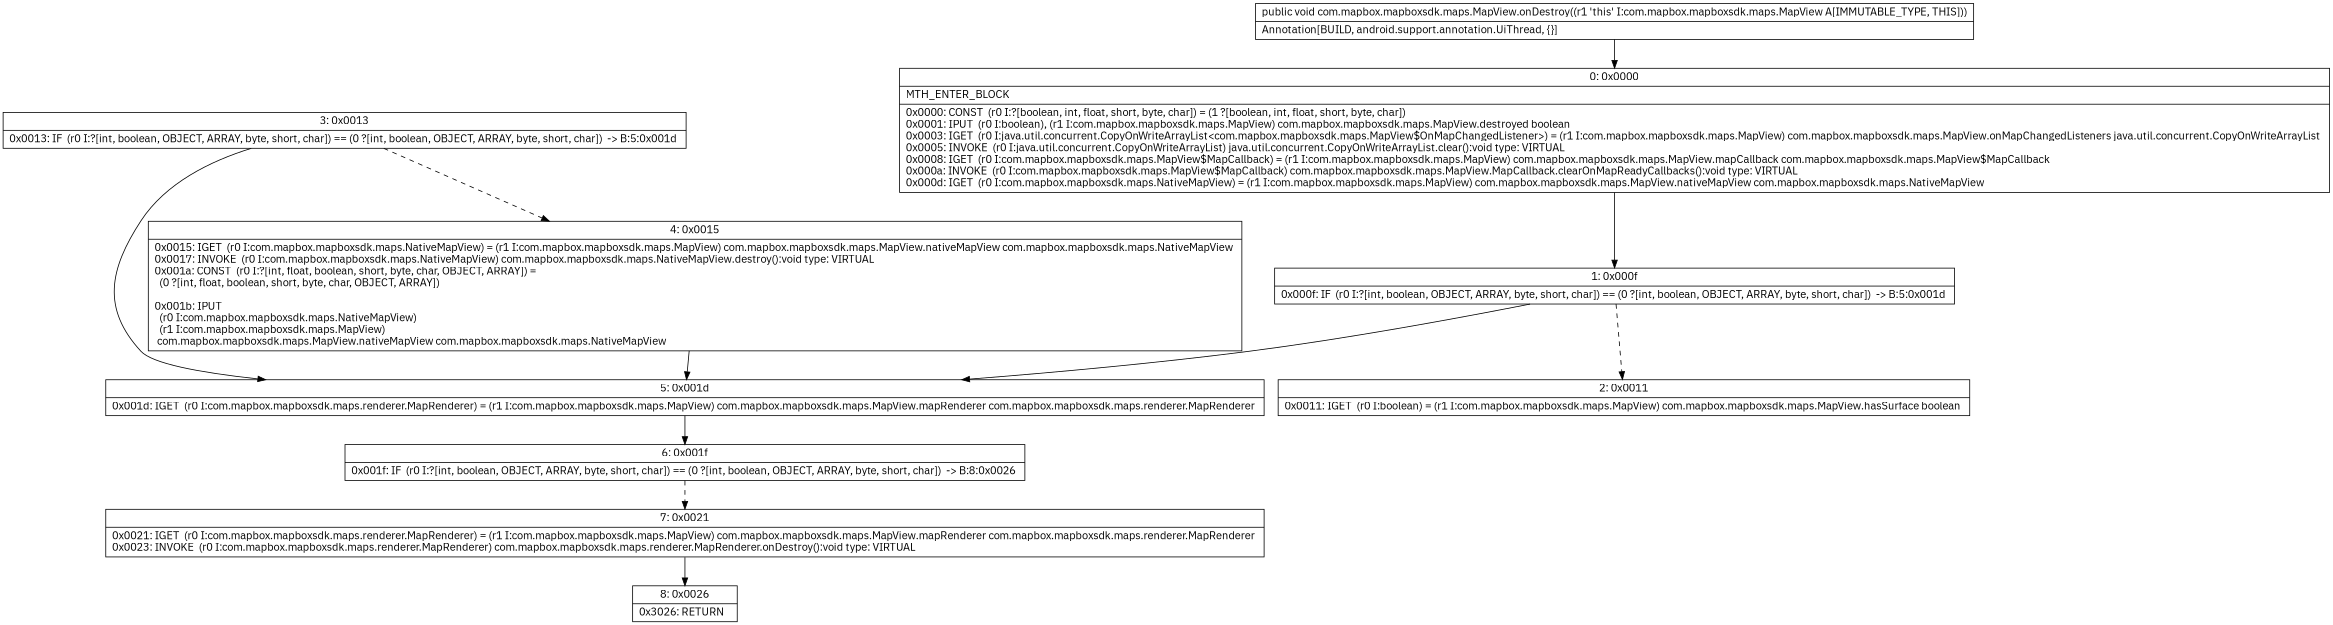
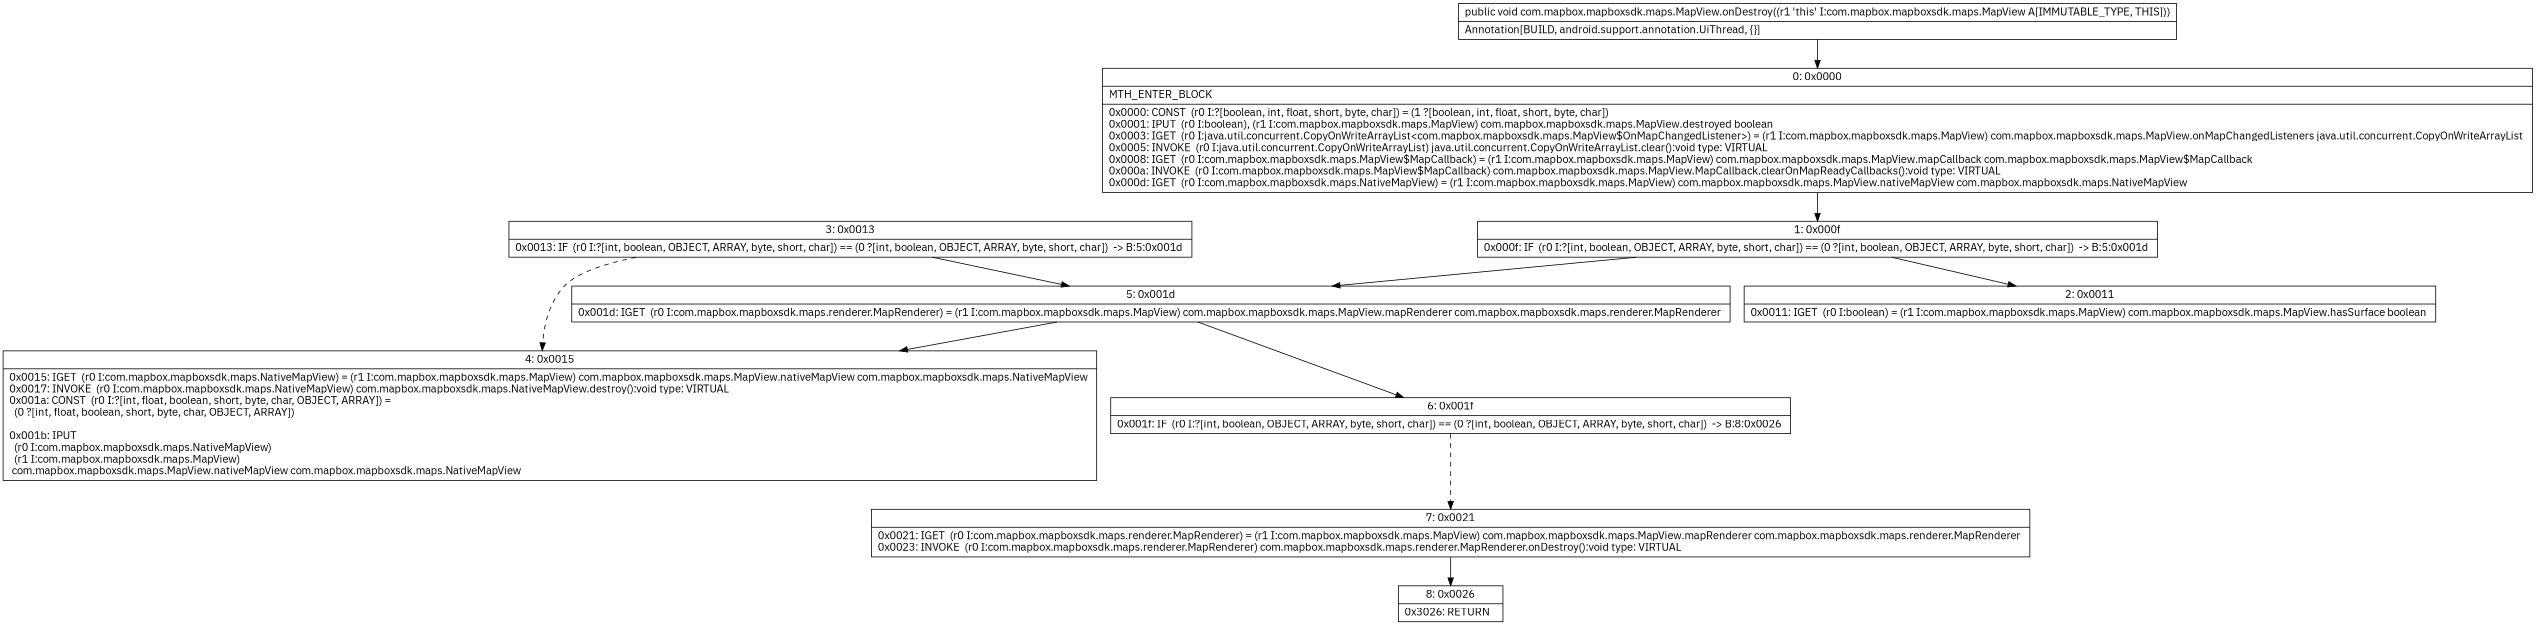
edge "1: 0x000f" -> "2: 0x0011": style dashed -> solid
edge "4: 0x0015" -> "5: 0x001d": reversed
